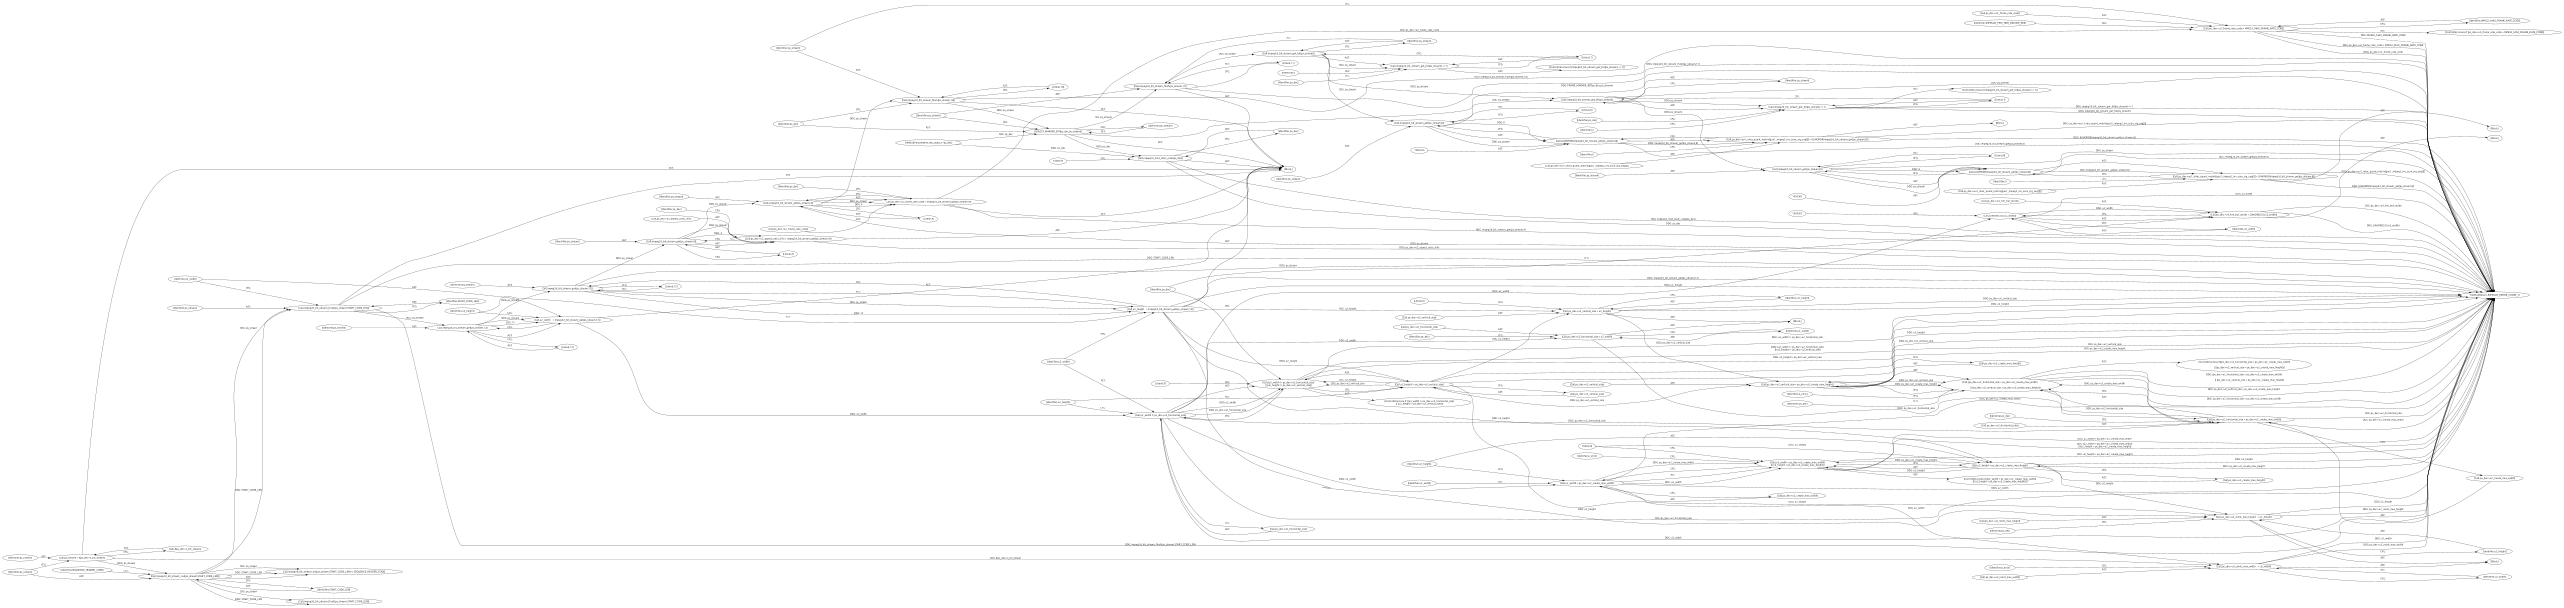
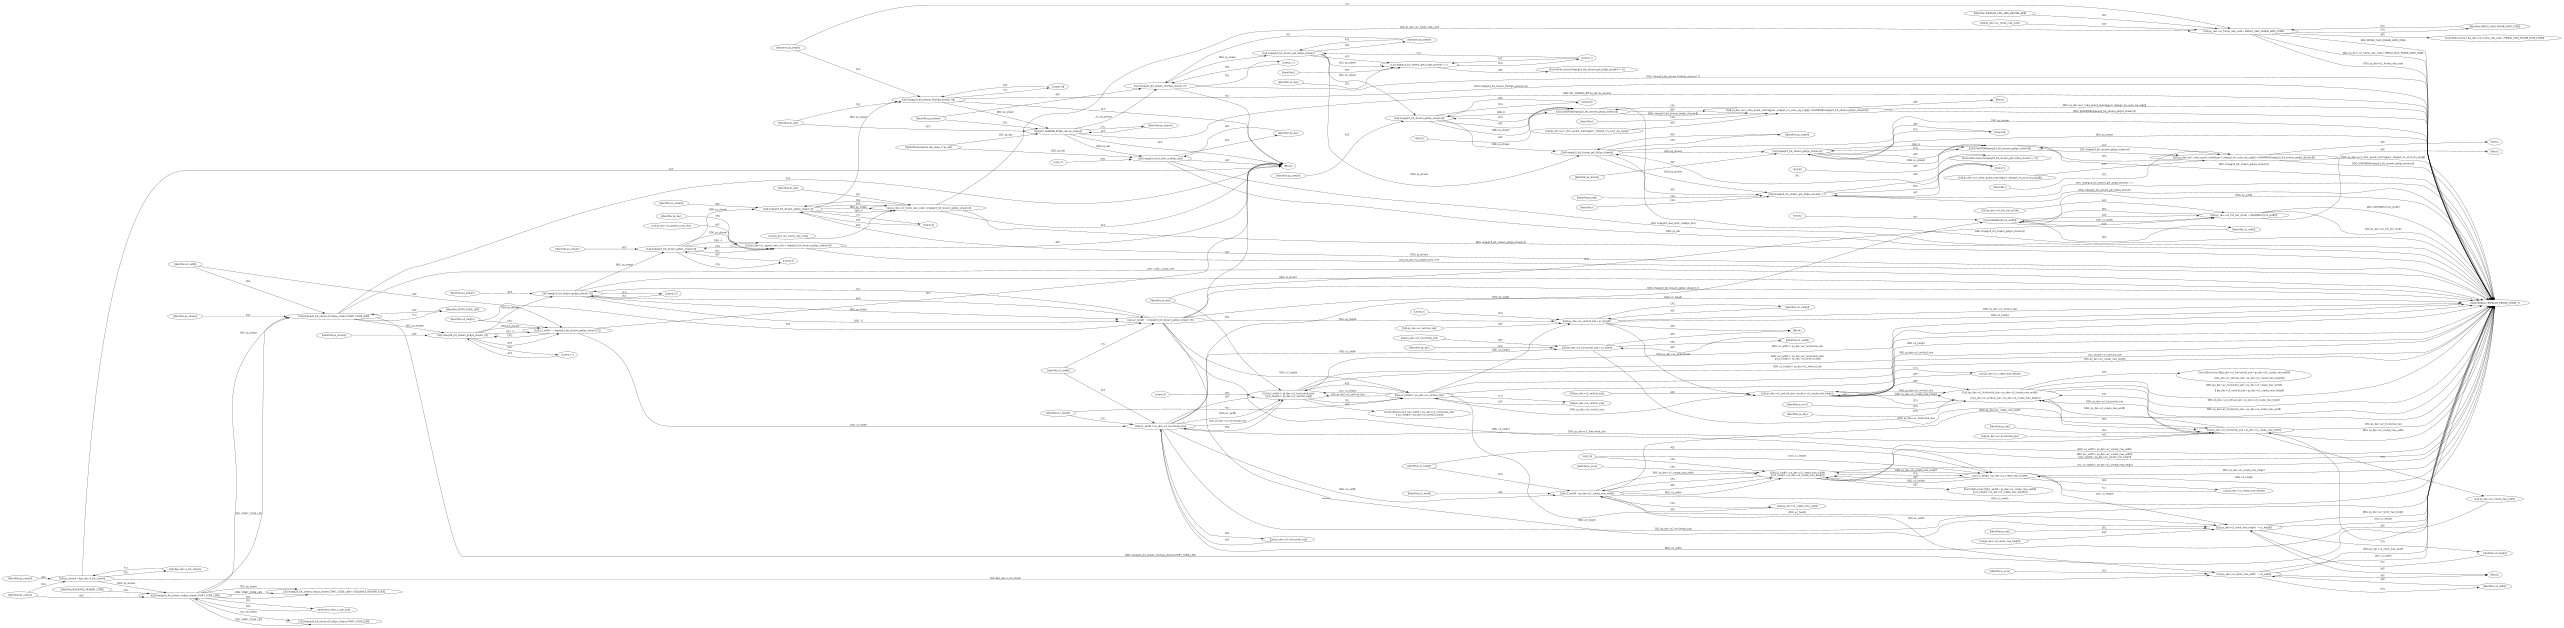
edge "(Call,GET_MARKER_BIT(ps_dec,ps_stream))" -> "(MethodReturn,IMPEG2D_ERROR_CODES_T)": label "DDG: FRAME_MARKER_BIT(ps_dec,ps_stream)" -> "DDG: GET_MARKER_BIT(ps_dec,ps_stream)"
node "(Call,ps_dec->u2_reinit_max_width)": removed
